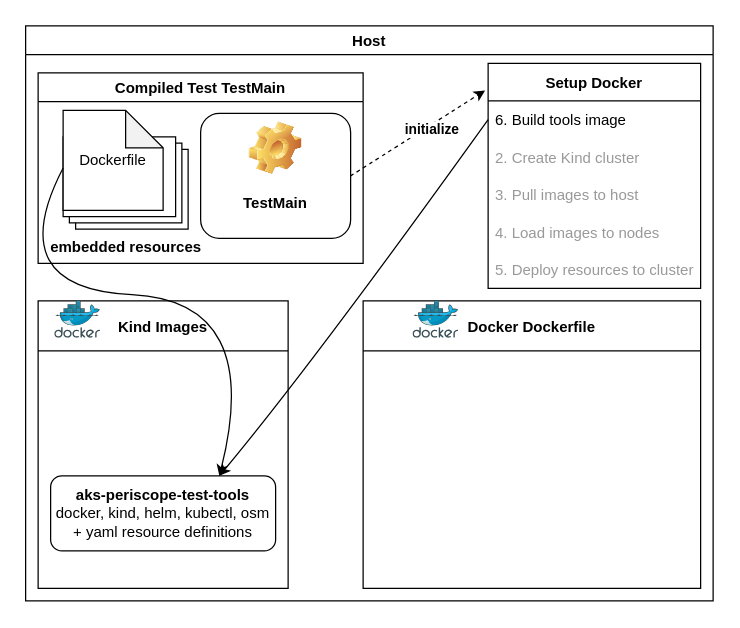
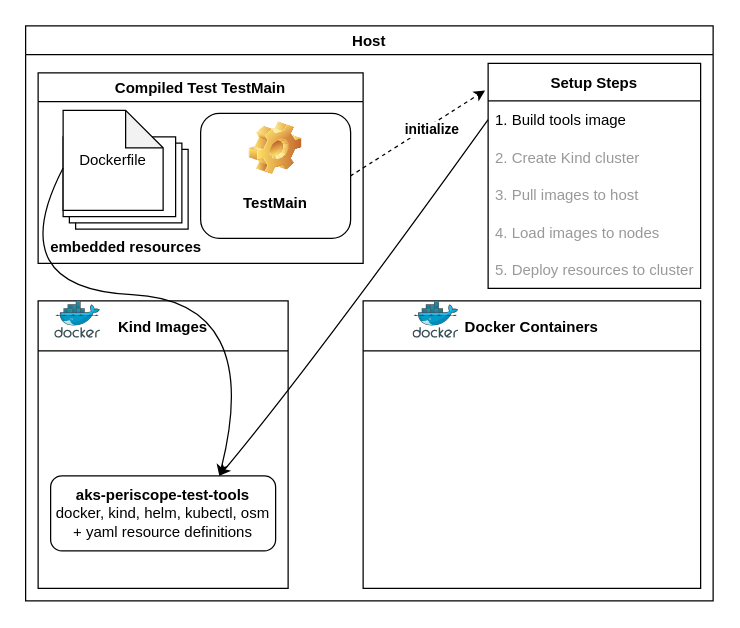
node "Setup Docker": label "Setup Docker" -> "Setup Steps"
node "6. Build tools image": label "6. Build tools image" -> "1. Build tools image"
node "Docker Dockerfile": label "Docker Dockerfile" -> "Docker Containers"
